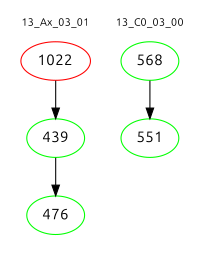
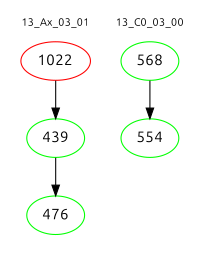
node "551": label "551" -> "554"
